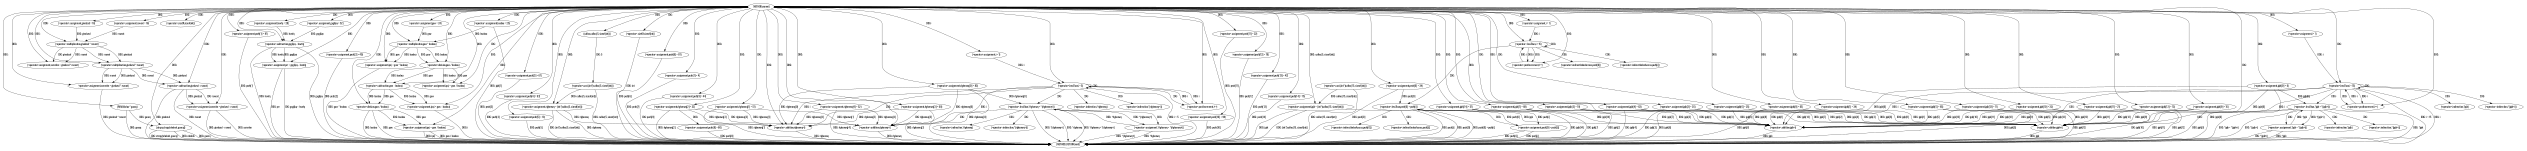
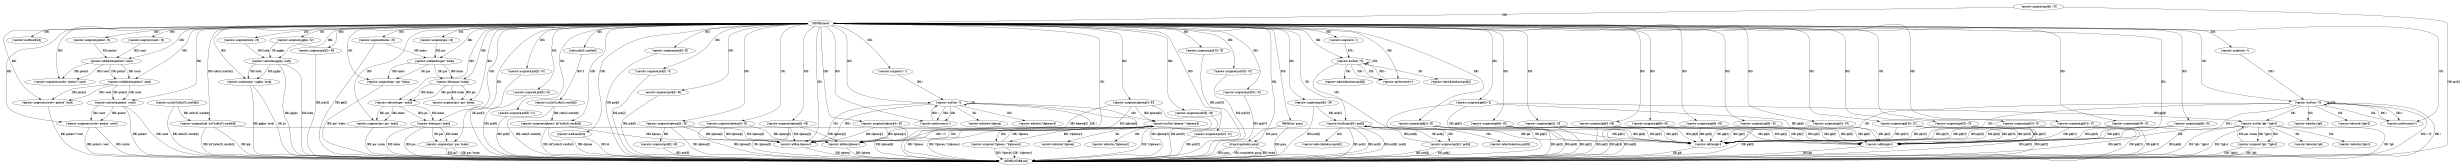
edge "(METHOD,vzymni)" -> "(<operator>.assignment,pezh[1] = 97)": reversed
edge "(<operator>.assignment,*jpjk = *(jpjk+i))" -> "(<operator>.lessThan,*jpjk < *(jpjk+i))": label "DDG: *jpjk" -> "DDG: guw / bsobxu"
edge "(<operator>.assignment,ipcj = guw - bsobxu)" -> "(METHOD_RETURN,void)": label "DDG: i" -> "DDG: guw - bsobxu"
